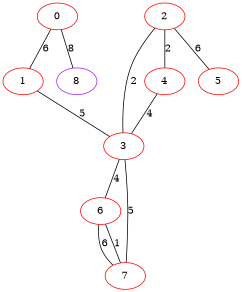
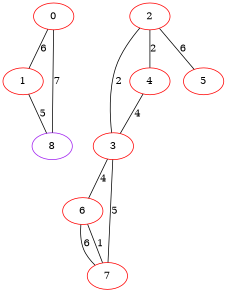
edge "0" -- "8": label "8" -> "7"
edge "1" -- "3": now "1" -- "8"
